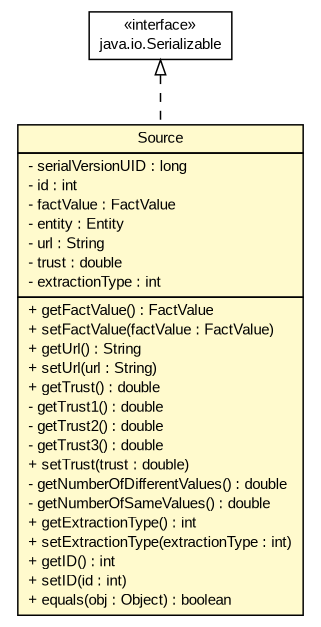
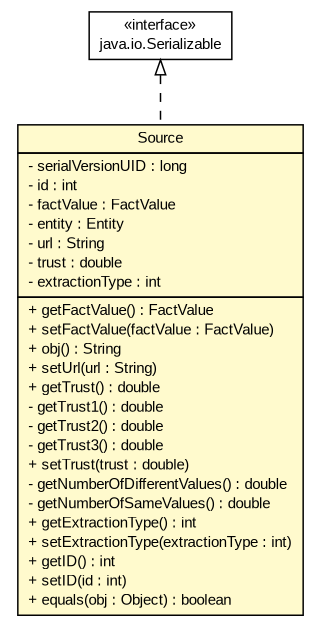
node "Source": text "+ getUrl() : String" -> "+ obj() : String"
